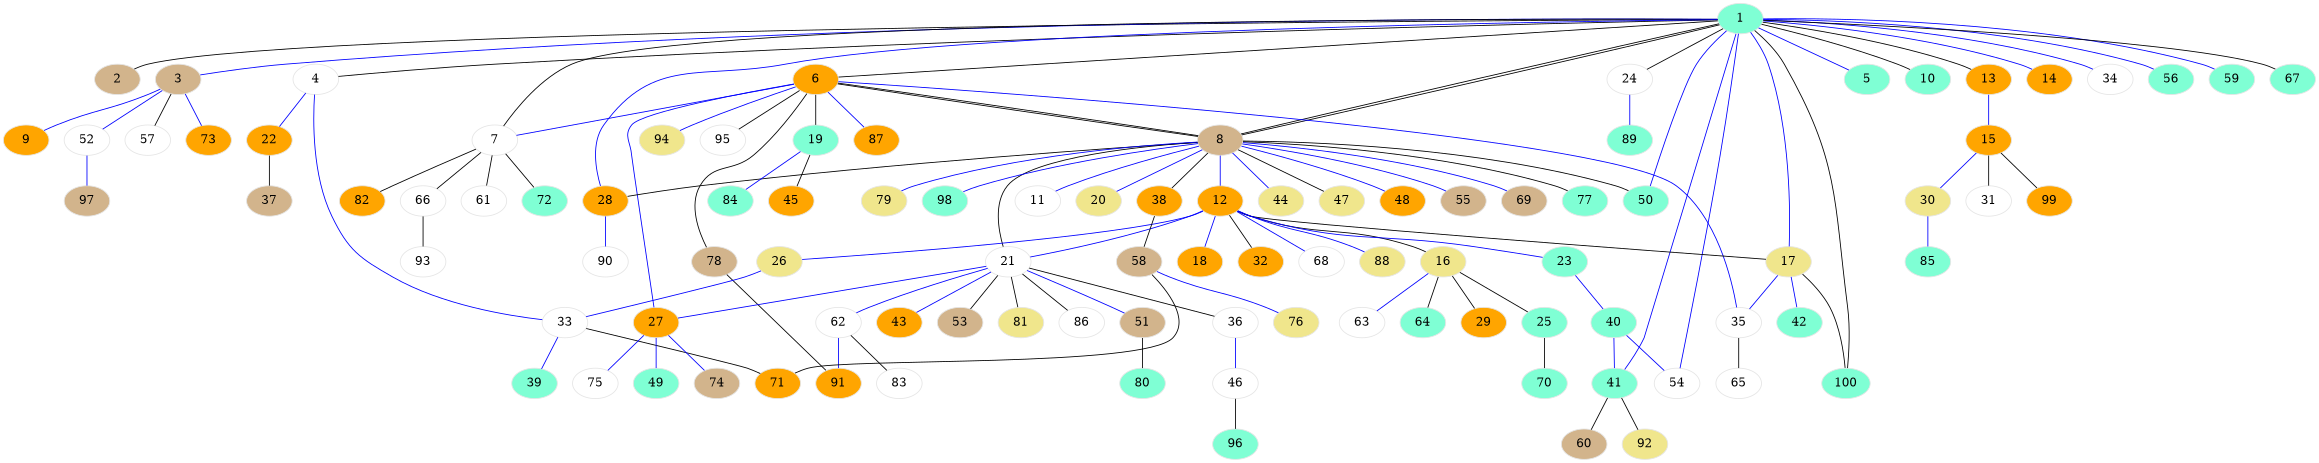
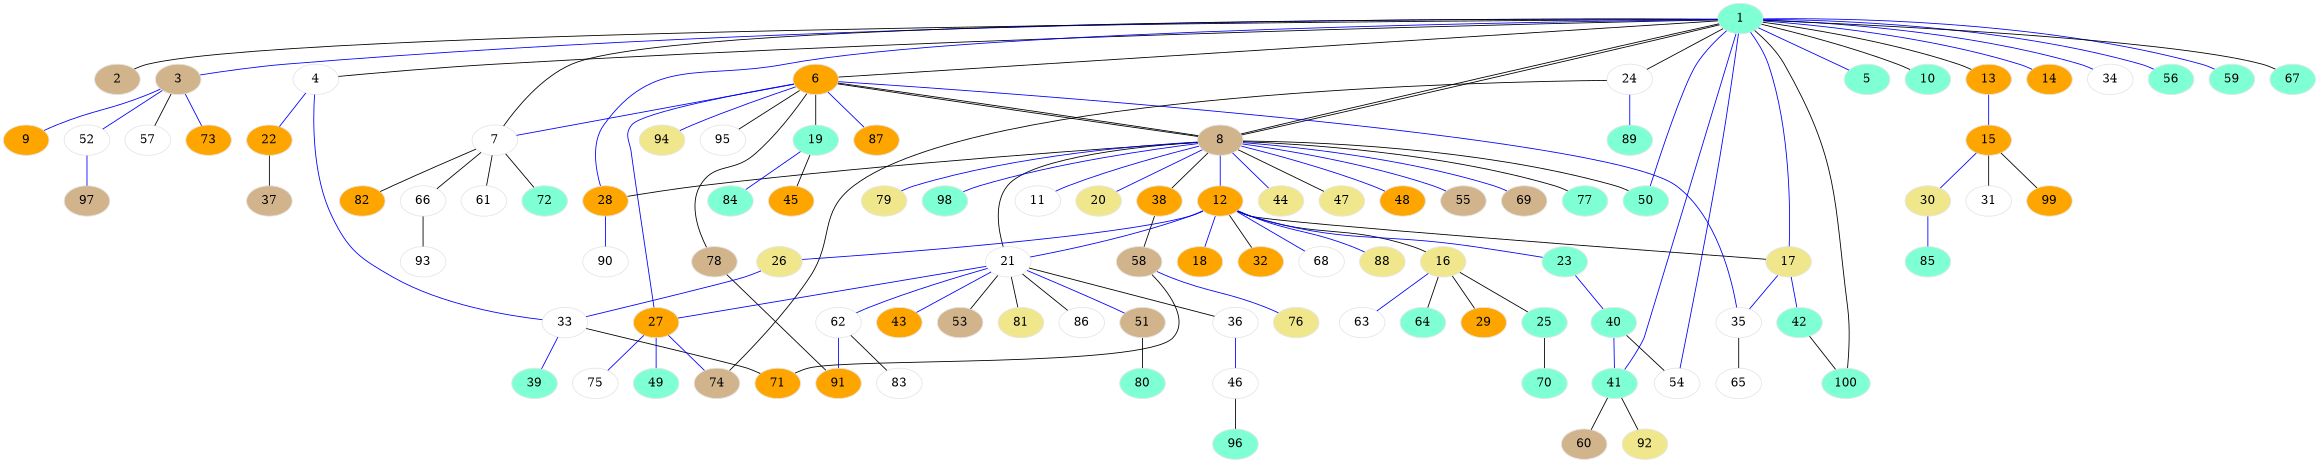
edge "24" -- "74": added
edge "17" -- "100": now "42" -- "100"
edge "40" -- "54": color blue -> black
